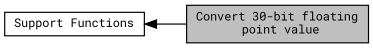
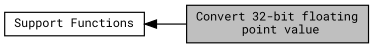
node "Convert 30-bit floating point value": label "Convert 30-bit floating point value" -> "Convert 32-bit floating point value"
